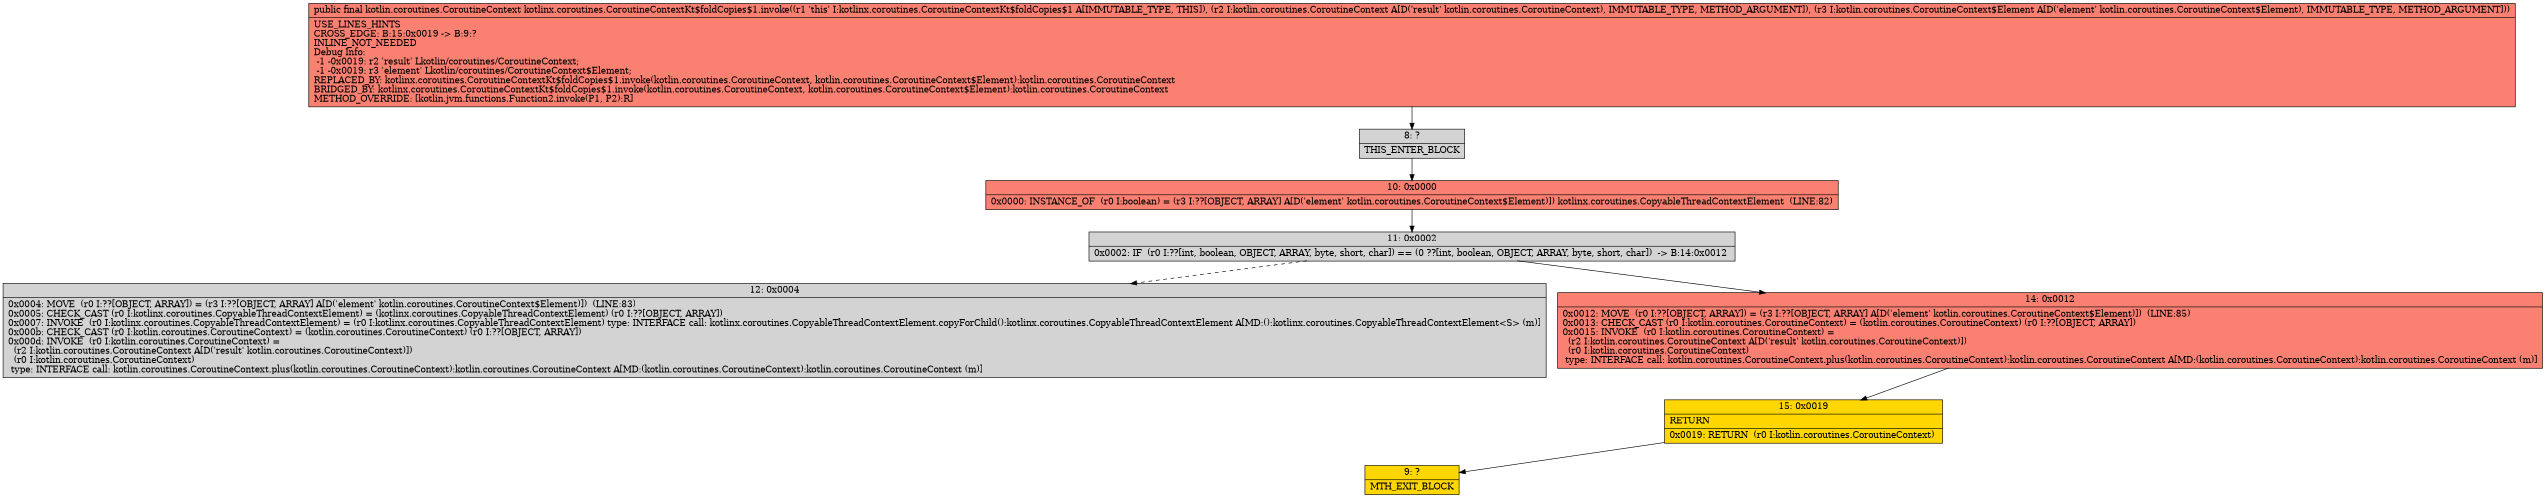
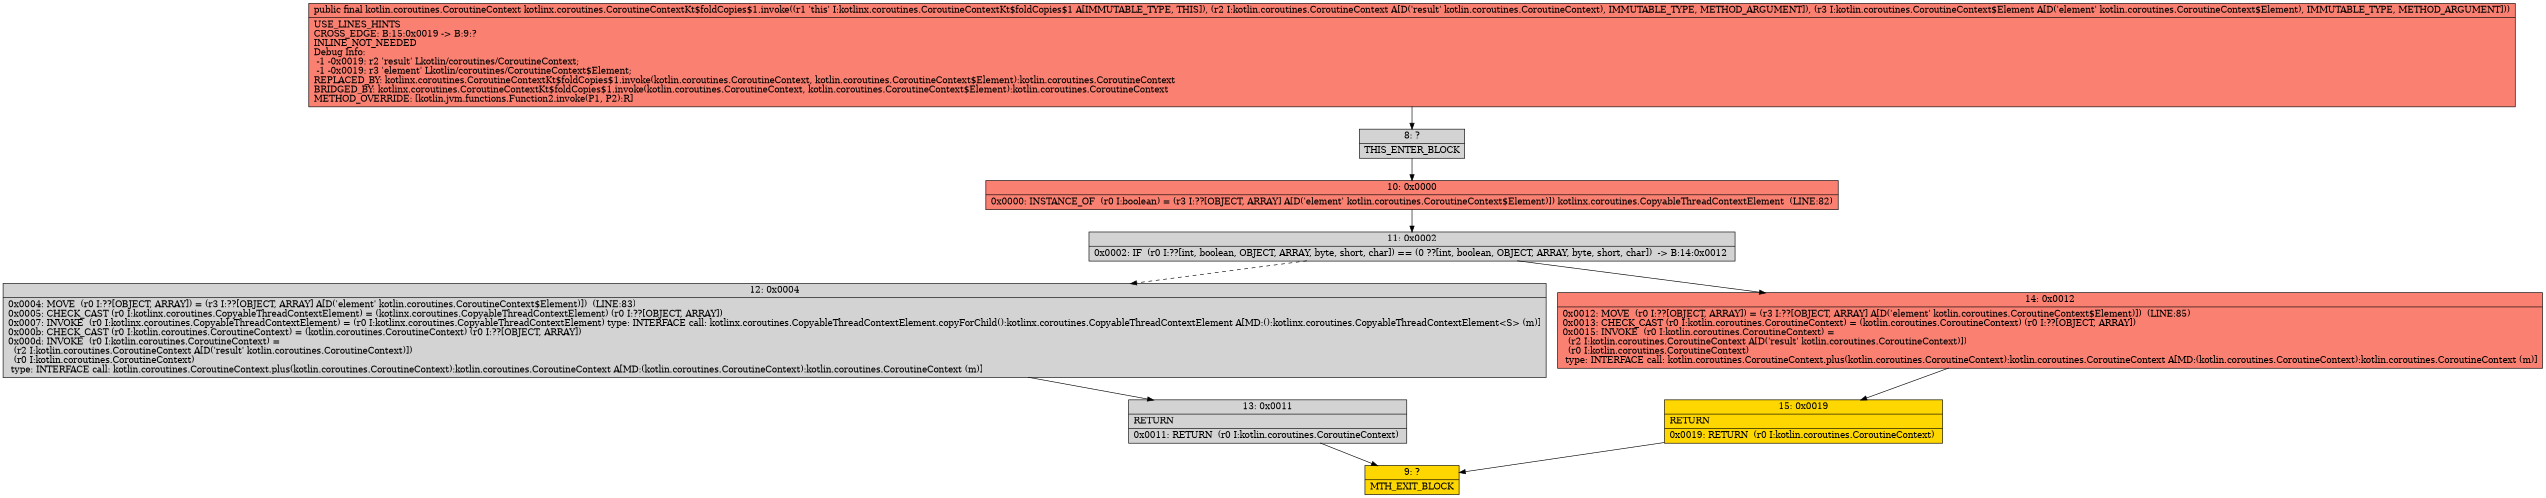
node "13: 0x0011": added
